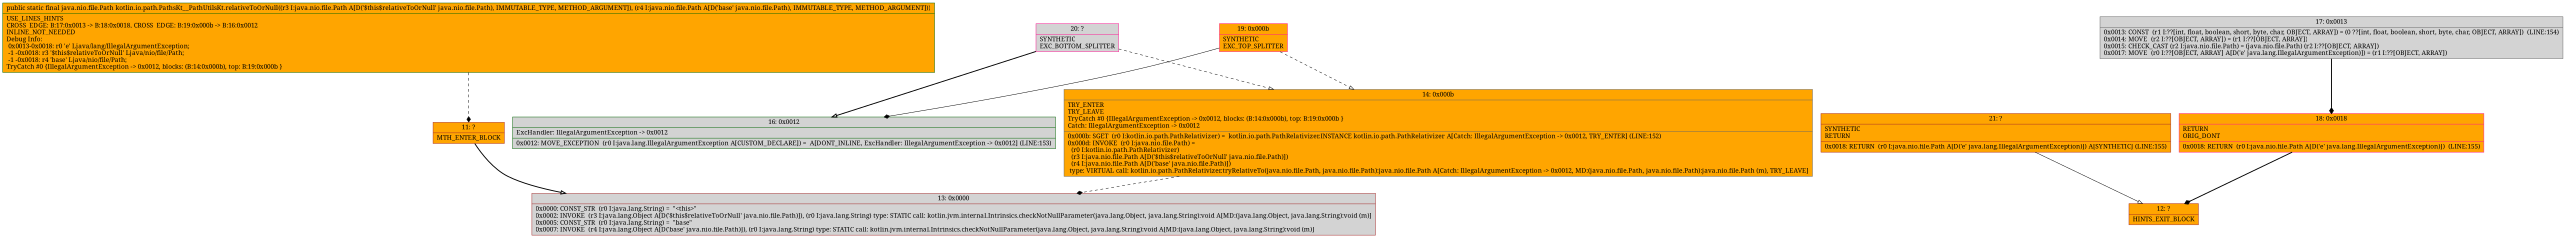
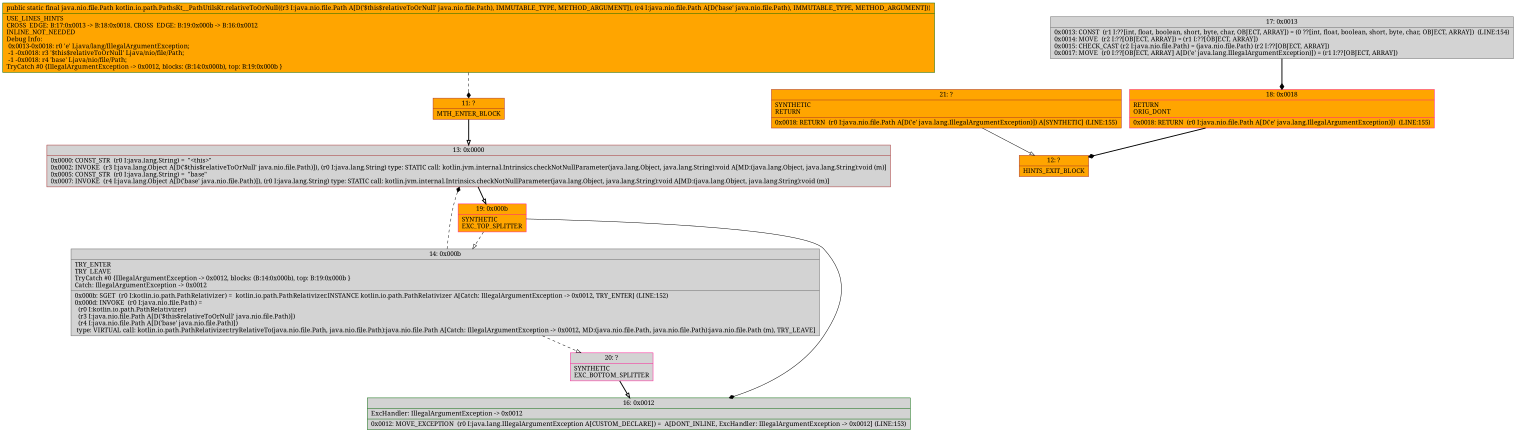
edge "20: ?" -> "14: 0x000b": reversed
node "14: 0x000b": fillcolor orange -> lightgrey
edge "13: 0x0000" -> "19: 0x000b": added
